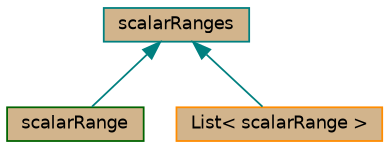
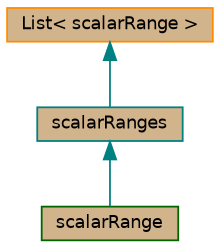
edge "List< scalarRange >" -> "scalarRanges": reversed
